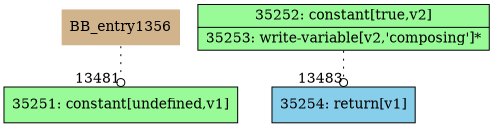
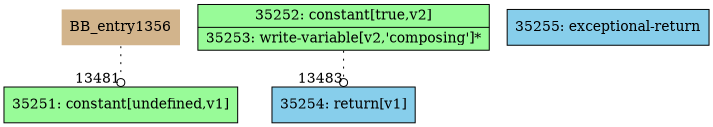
node "35255: exceptional-return": added
